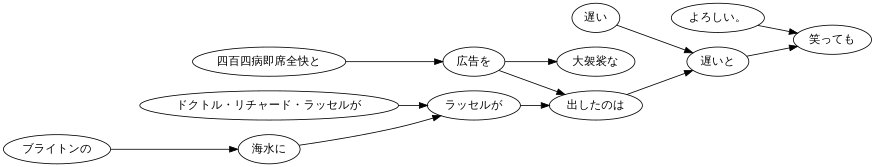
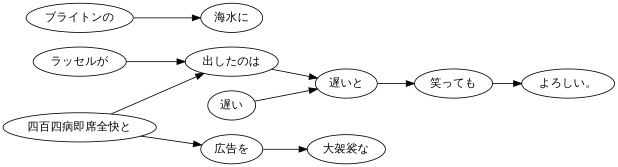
edge "よろしい。" -> "笑っても": reversed
edge "広告を" -> "出したのは": now "四百四病即席全快と" -> "出したのは"
node "ドクトル・リチャード・ラッセルが": removed
edge "海水に" -> "ラッセルが": removed
